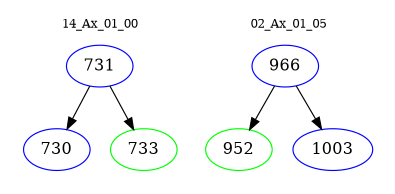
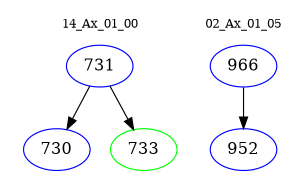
node "952": color green -> blue
node "1003": removed
